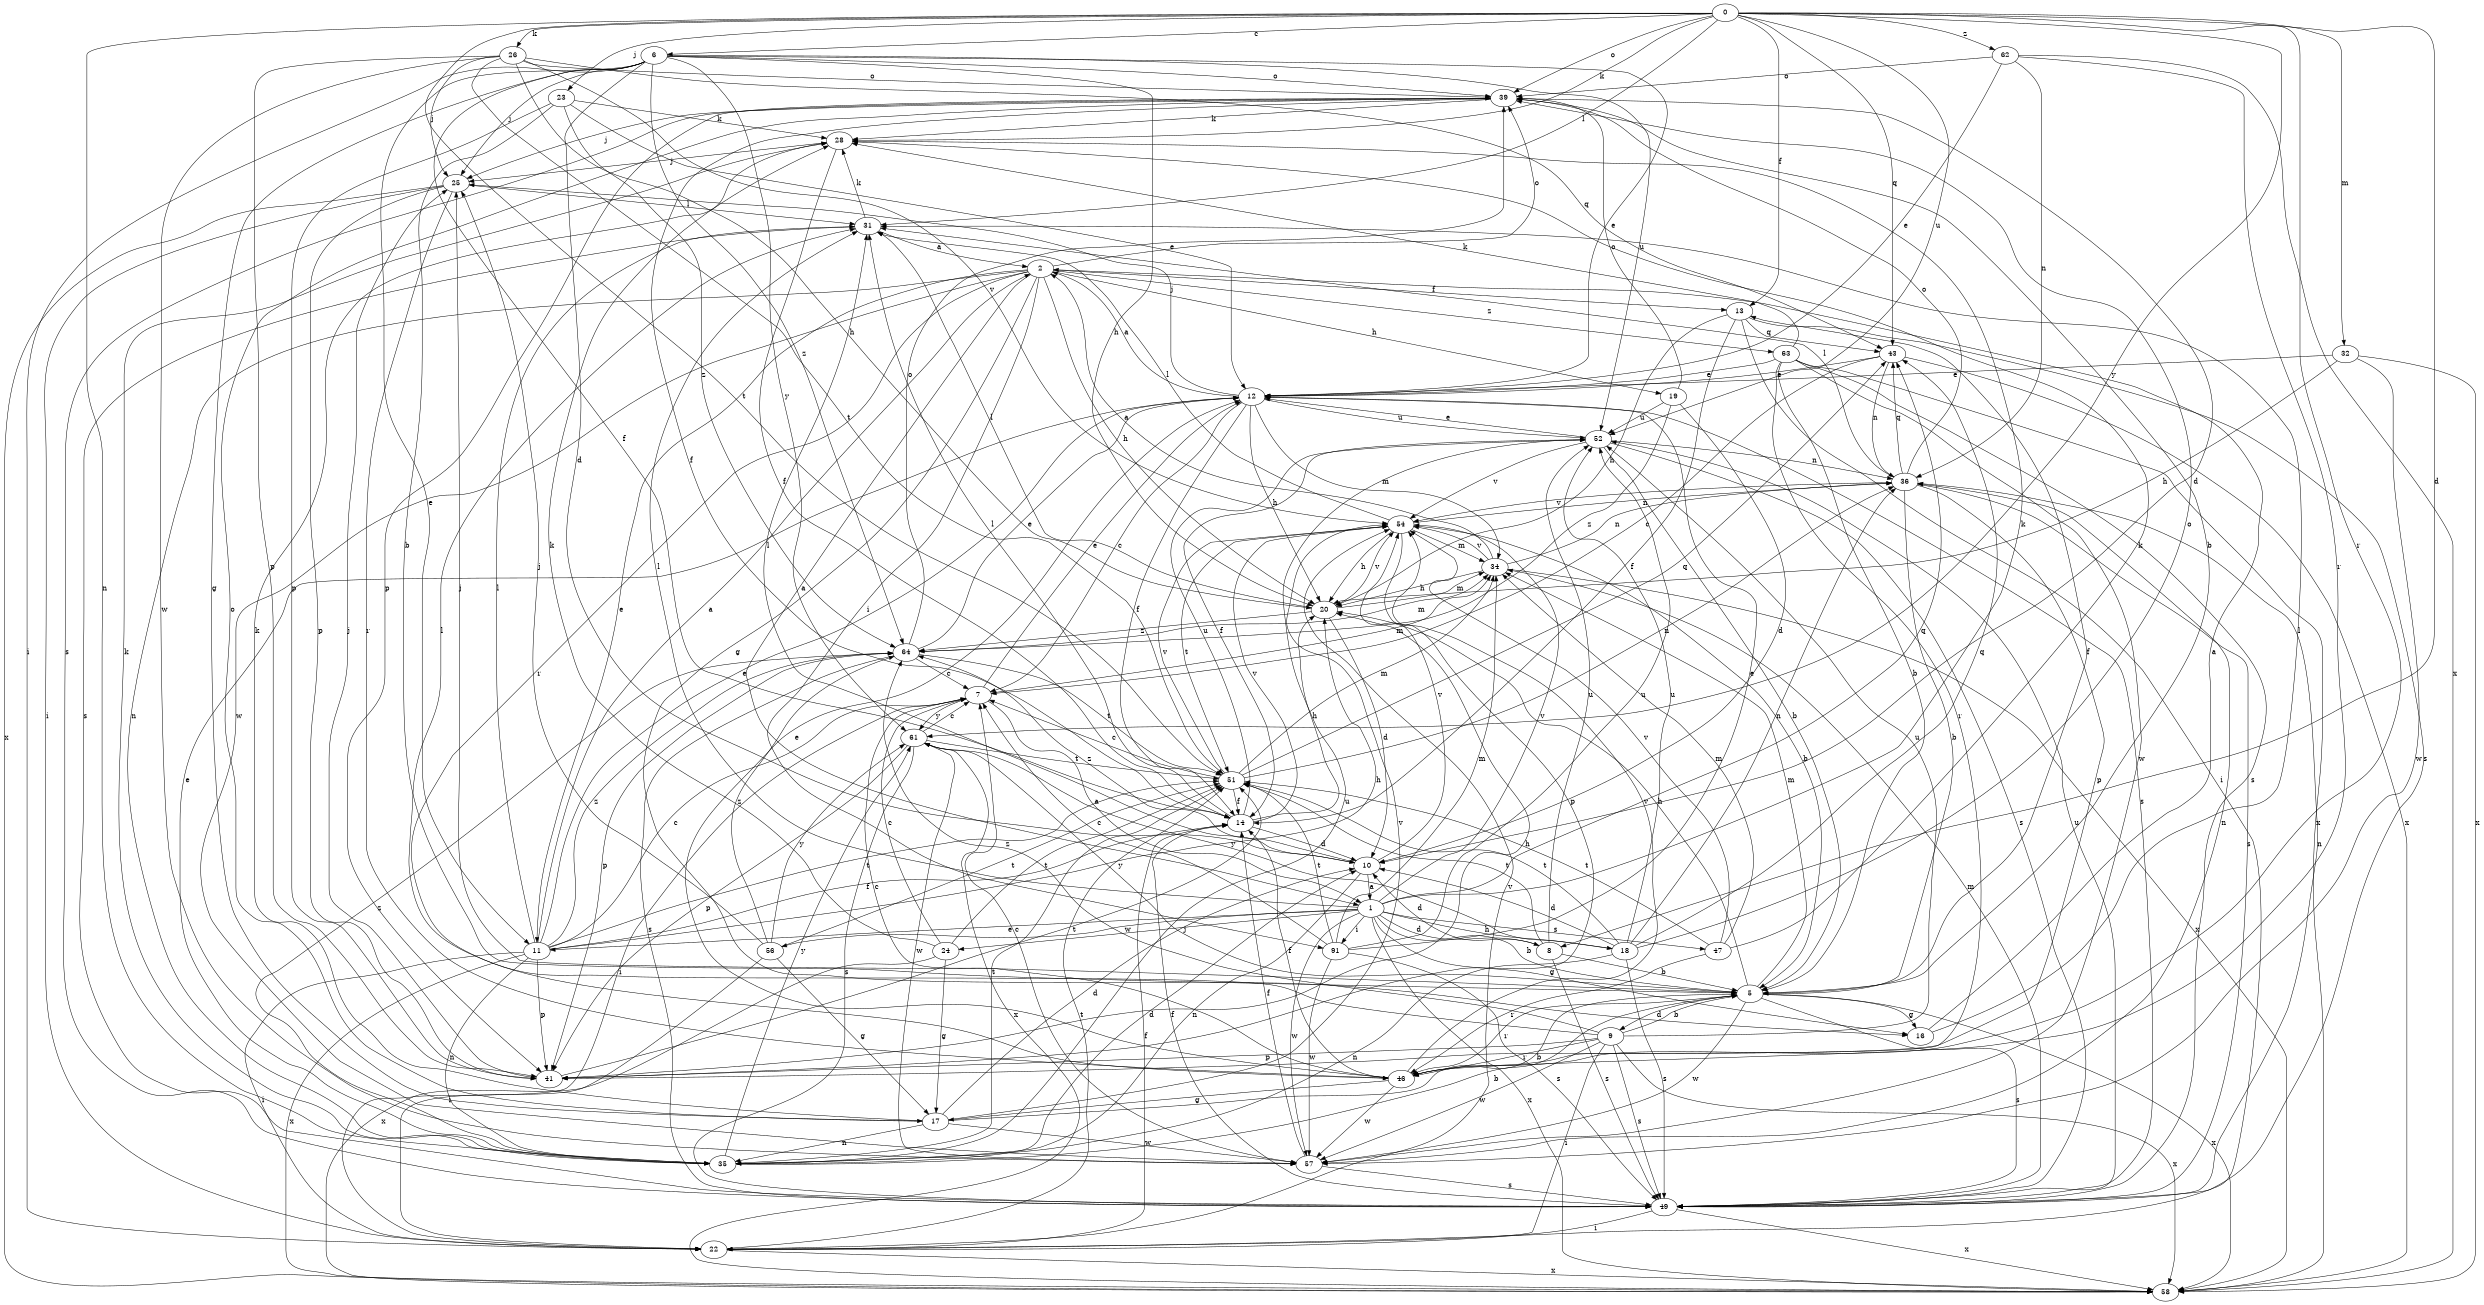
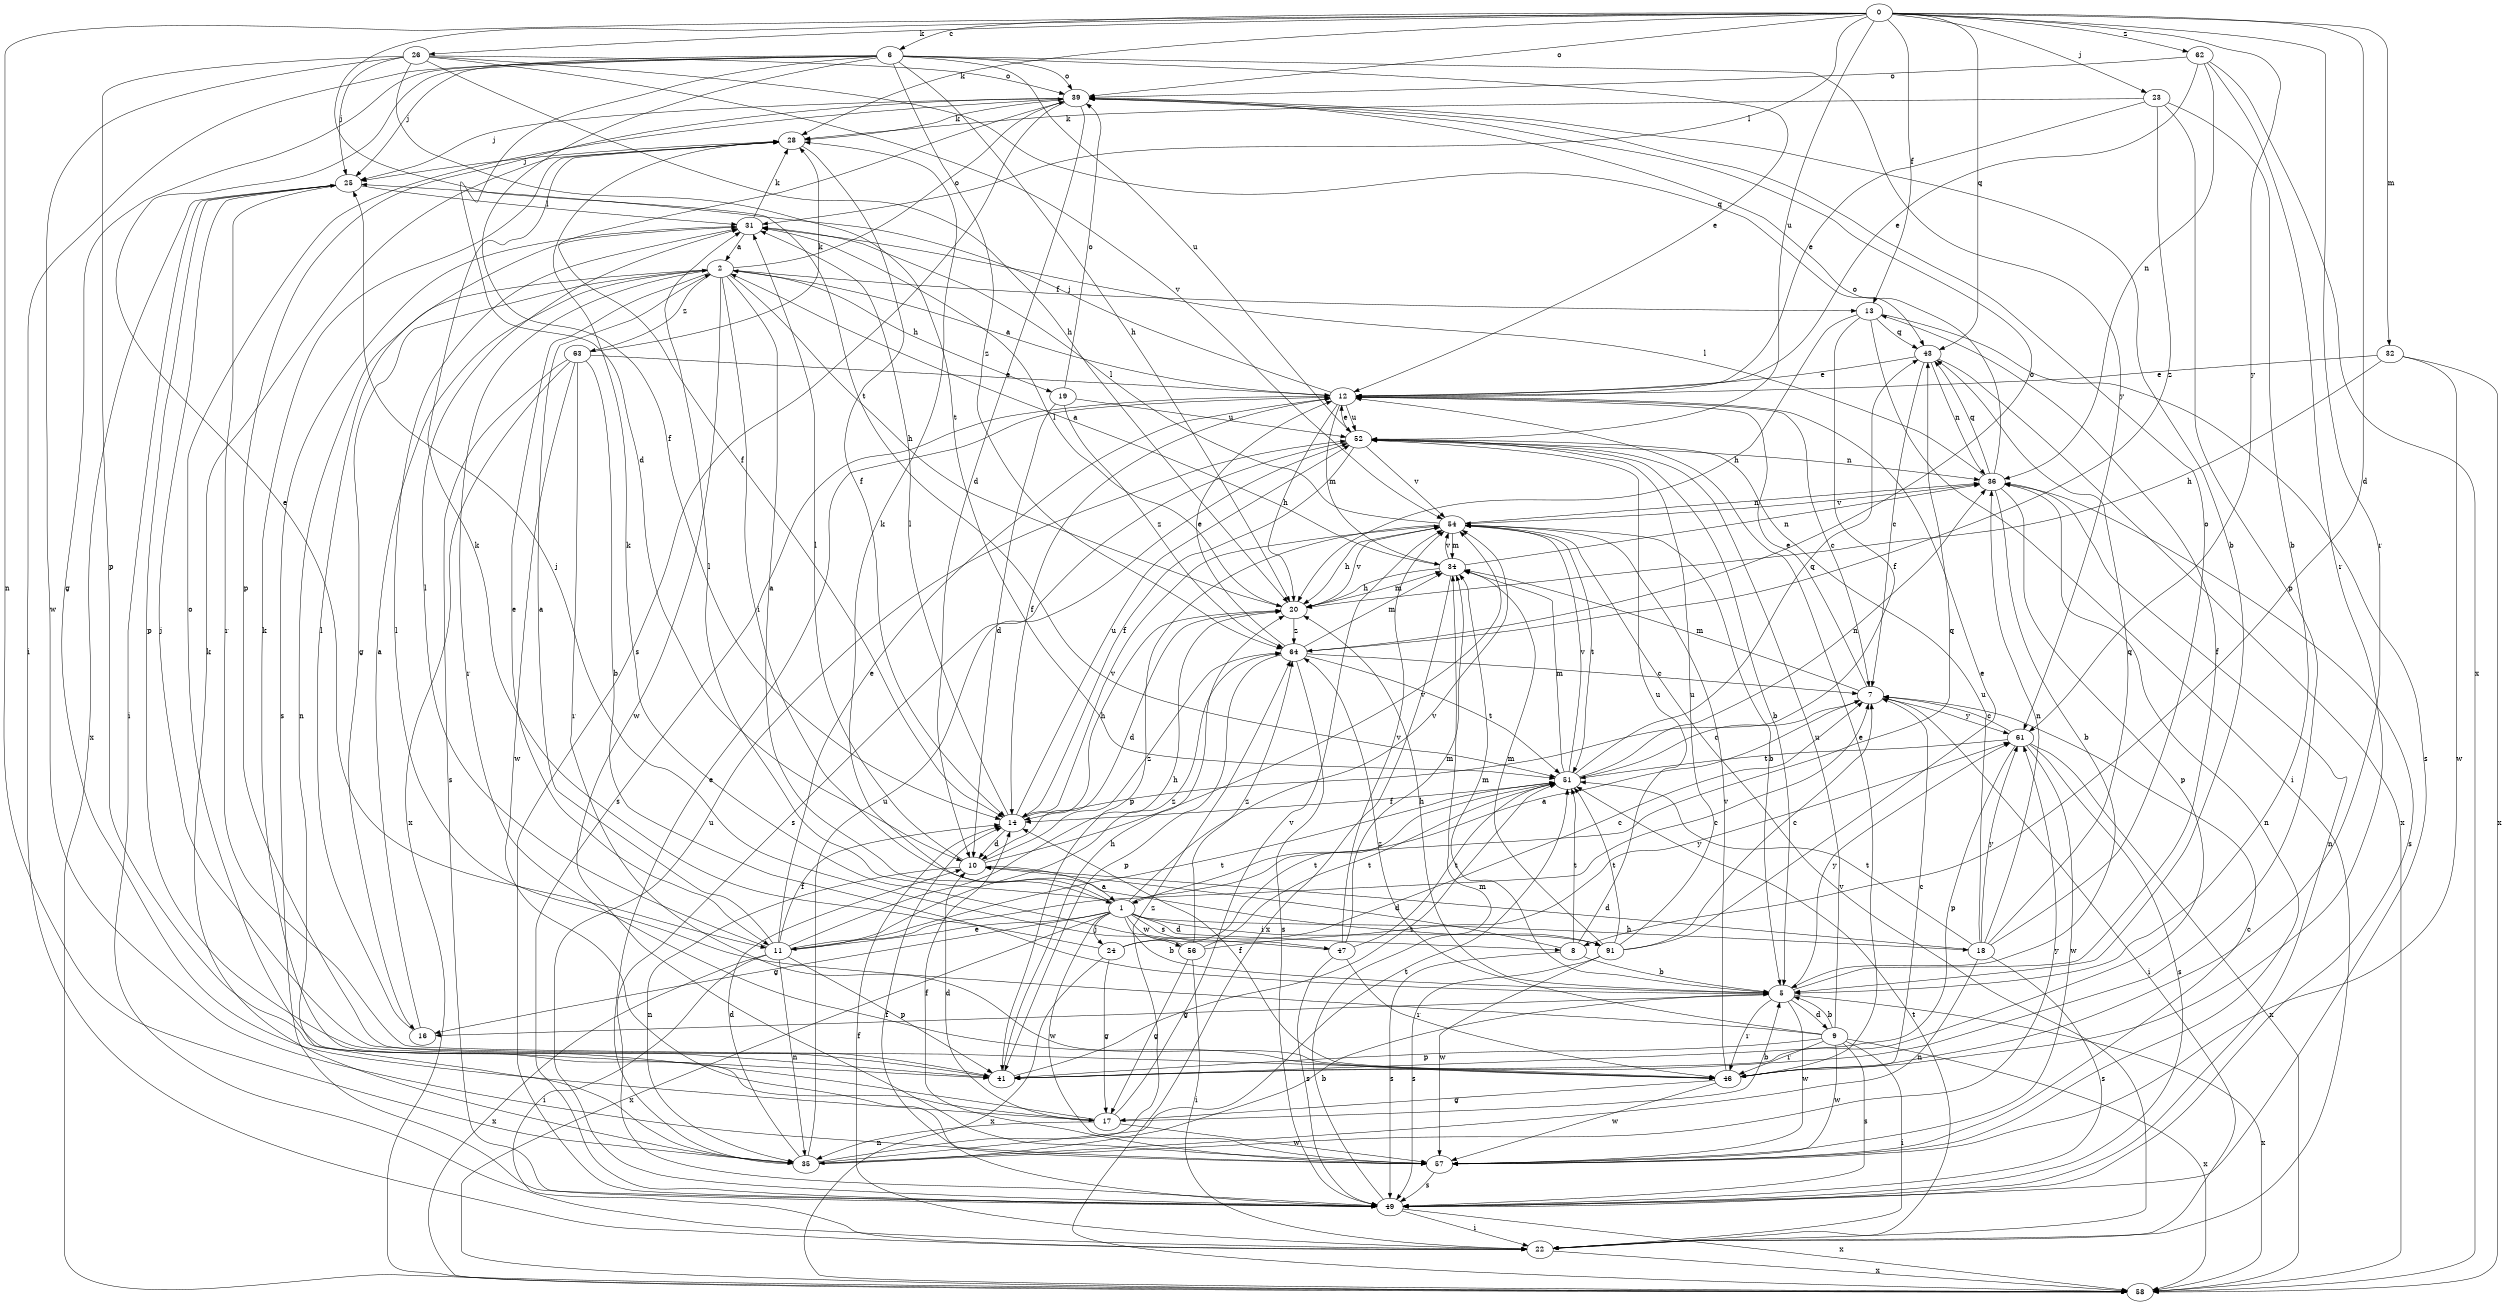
edge "5" -> "25": removed, label "j"
edge "5" -> "49": now "47" -> "49"
